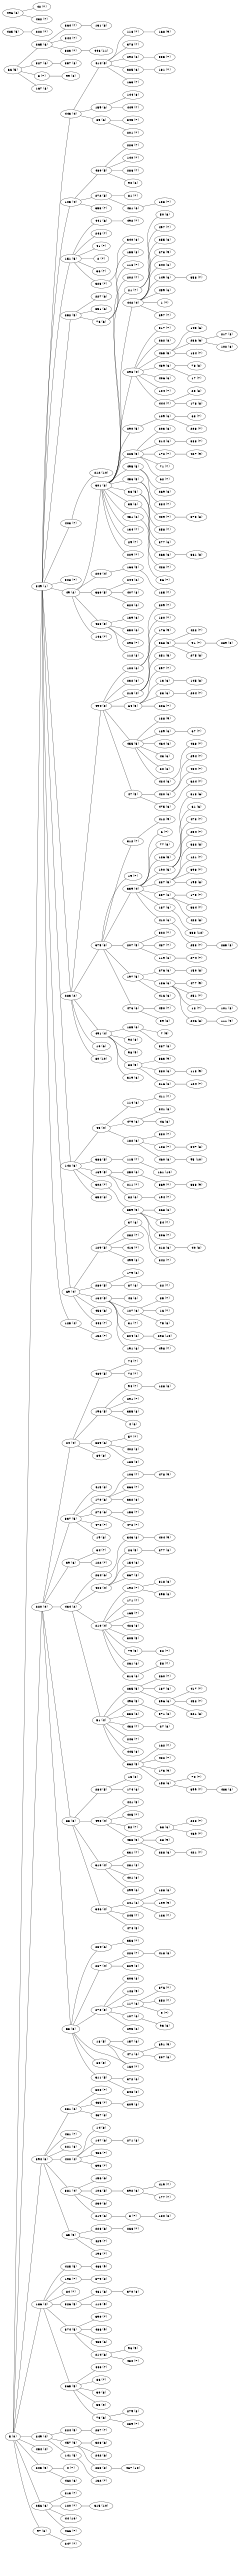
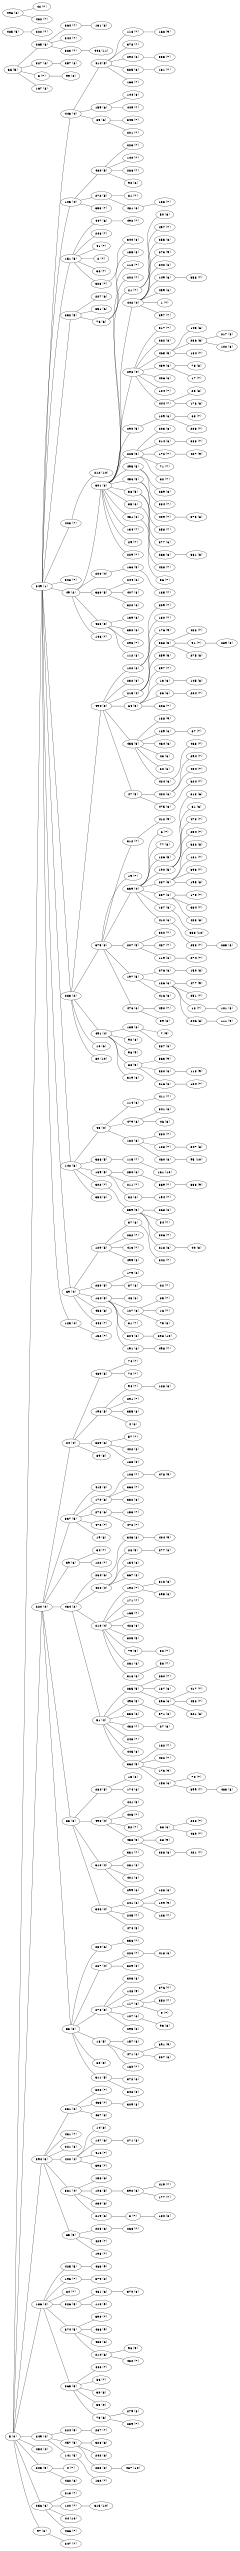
node "441 (6)": label "441 (6)" -> "447 (6)"
node "251 (5)": label "251 (5)" -> "259 (5)"
edge "53 (3)" -- "160 (7)": now "53 (3)" -- "18 (5)"
node "436 (7)": label "436 (7)" -> "416 (7)"
